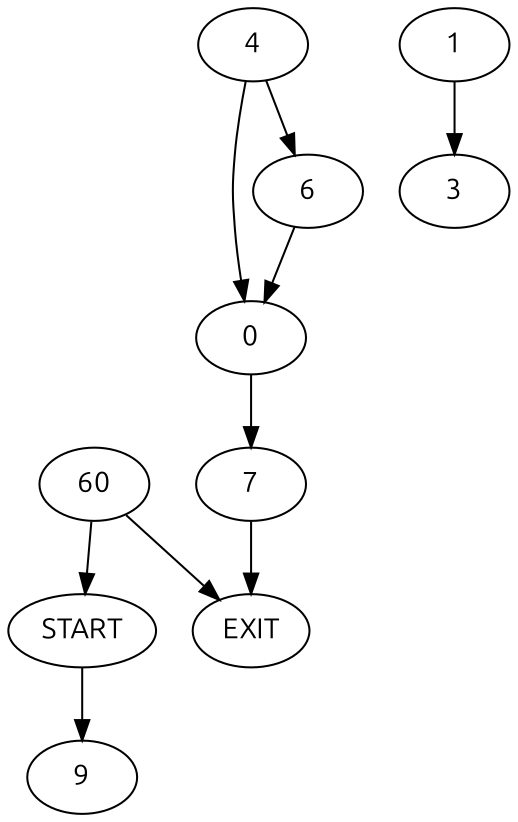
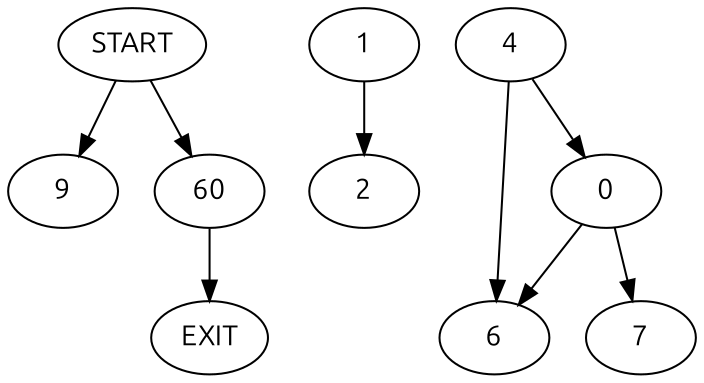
node "3": label "3" -> "2"
edge "6" -> "0": reversed
edge "60" -> "START": reversed
edge "7" -> "EXIT": removed
